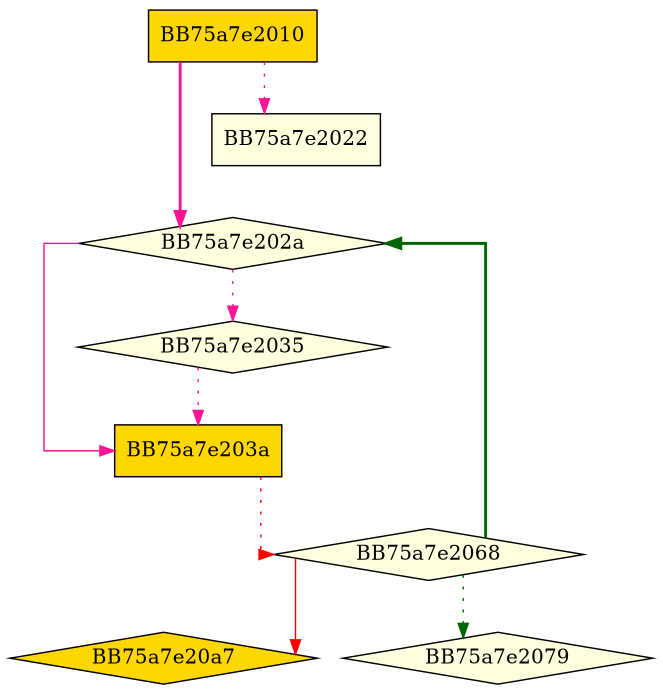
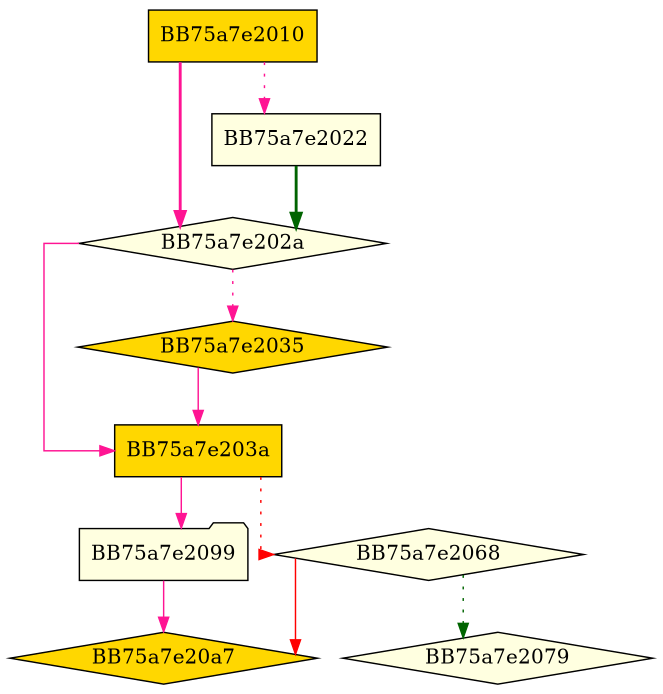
node "BB75a7e2035": fillcolor lightyellow -> gold
edge "BB75a7e2068" -> "BB75a7e202a": now "BB75a7e2022" -> "BB75a7e202a"
edge "BB75a7e2035" -> "BB75a7e203a": style dotted -> solid
node "BB75a7e2099": added
